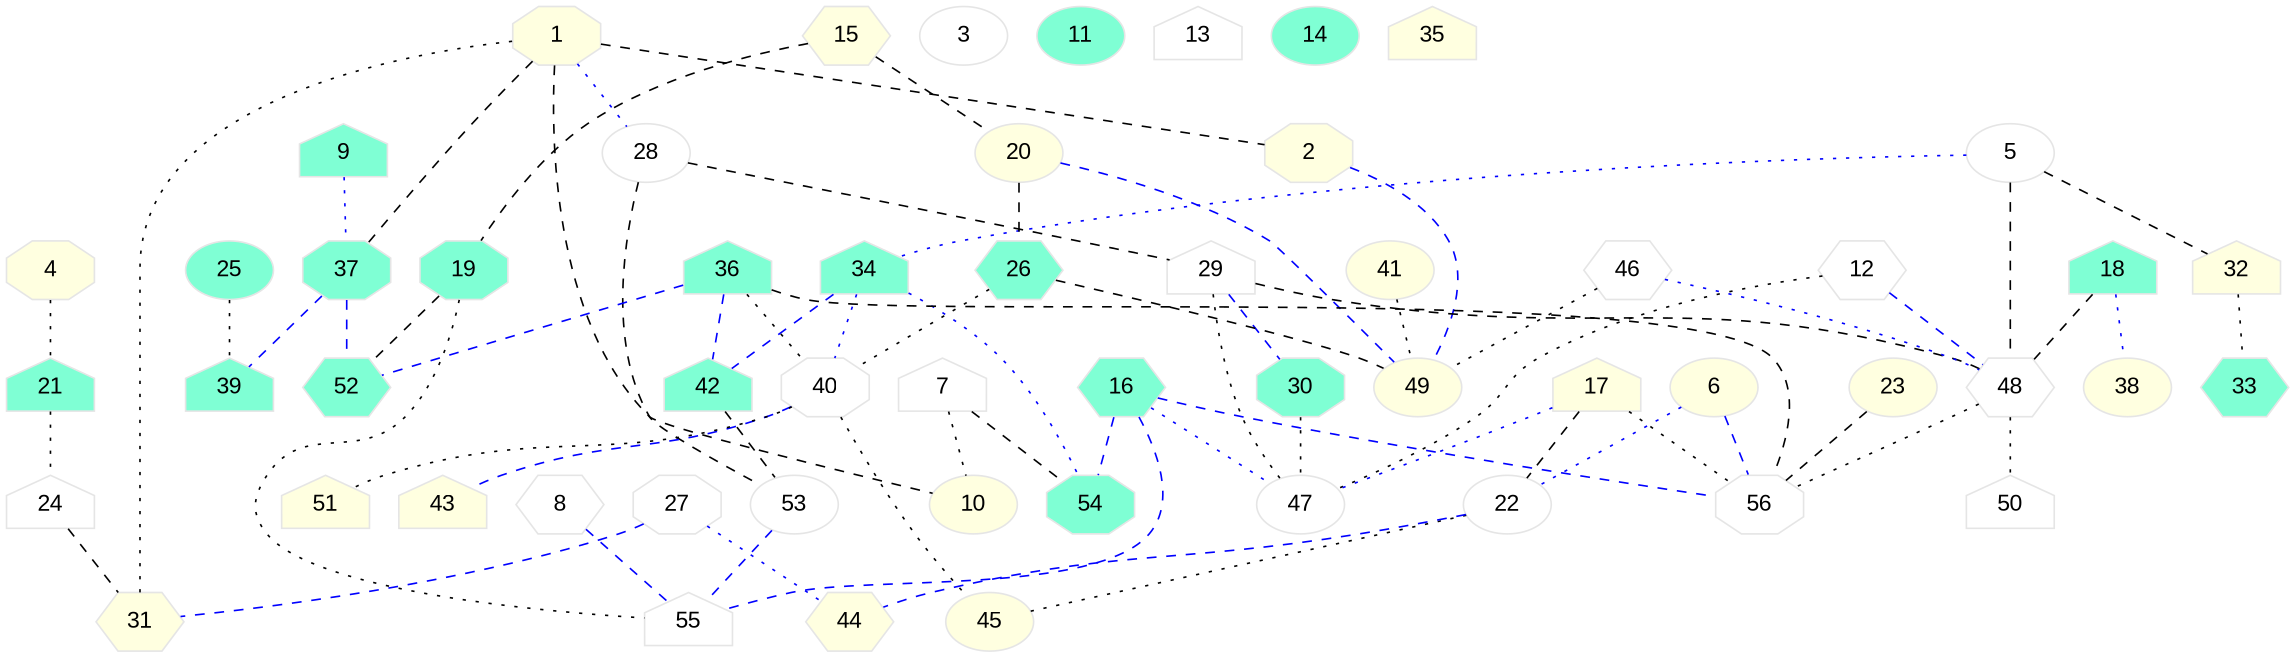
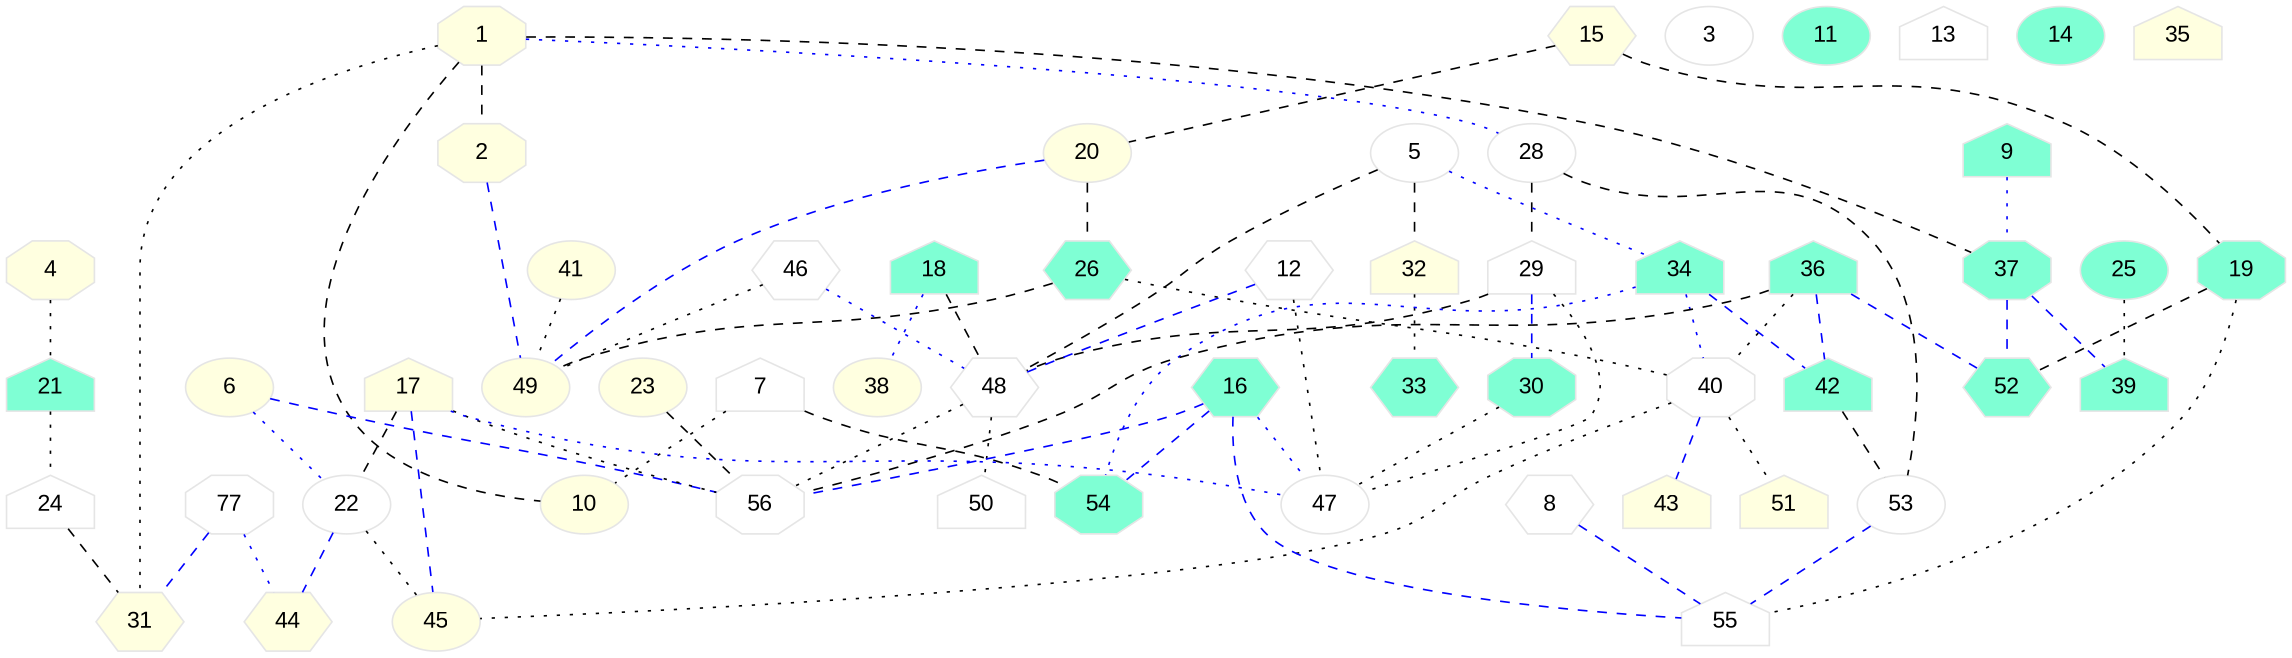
edge "17" -- "45": added
node "27": label "27" -> "77"
